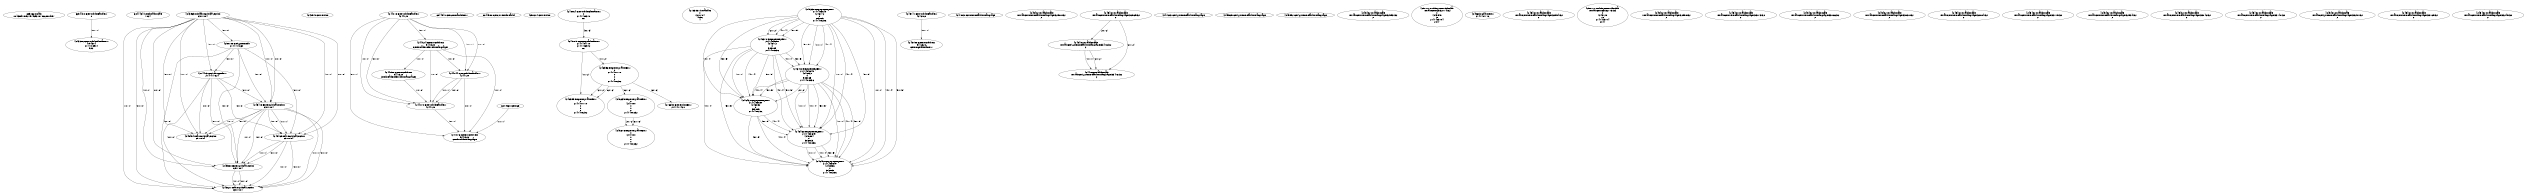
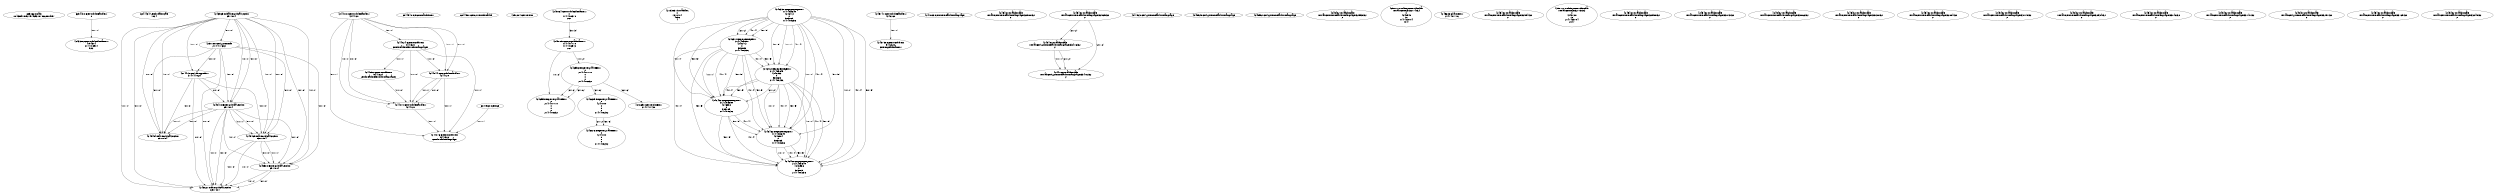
node "4243979.GetVersion": removed
edge "4250188.GetSystemInfo 2147417660" -> "4245454.LeaveCriticalSection 6917004": added, label "(0-->0)"
edge "4214413.GetStartupInfoW 2147417624" -> "4245580.EnterCriticalSection 6917004": removed, label "(0-->0)"
